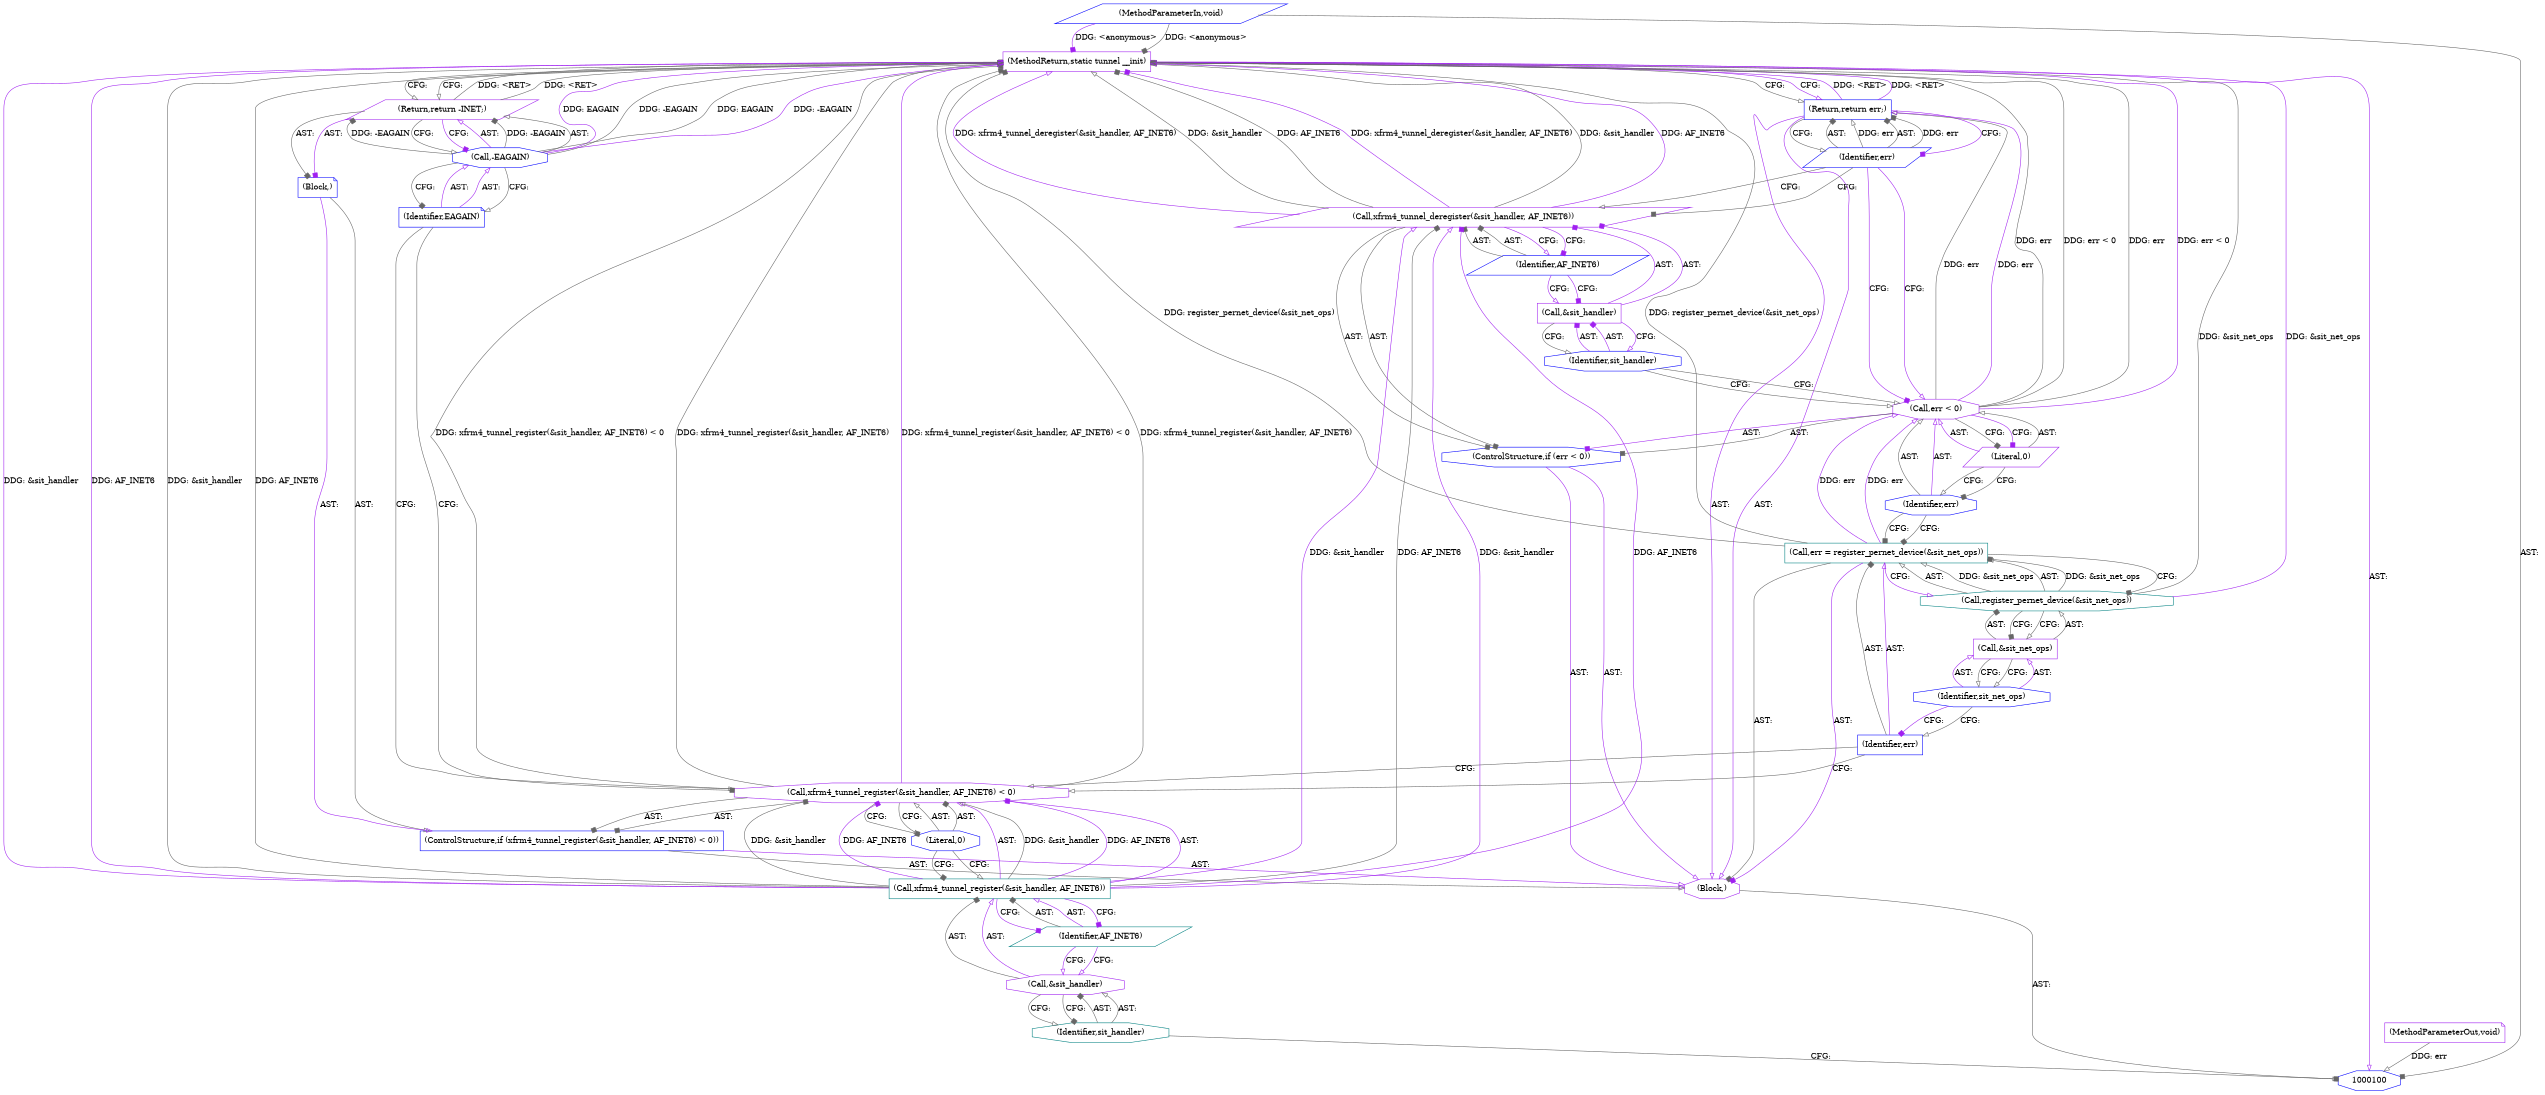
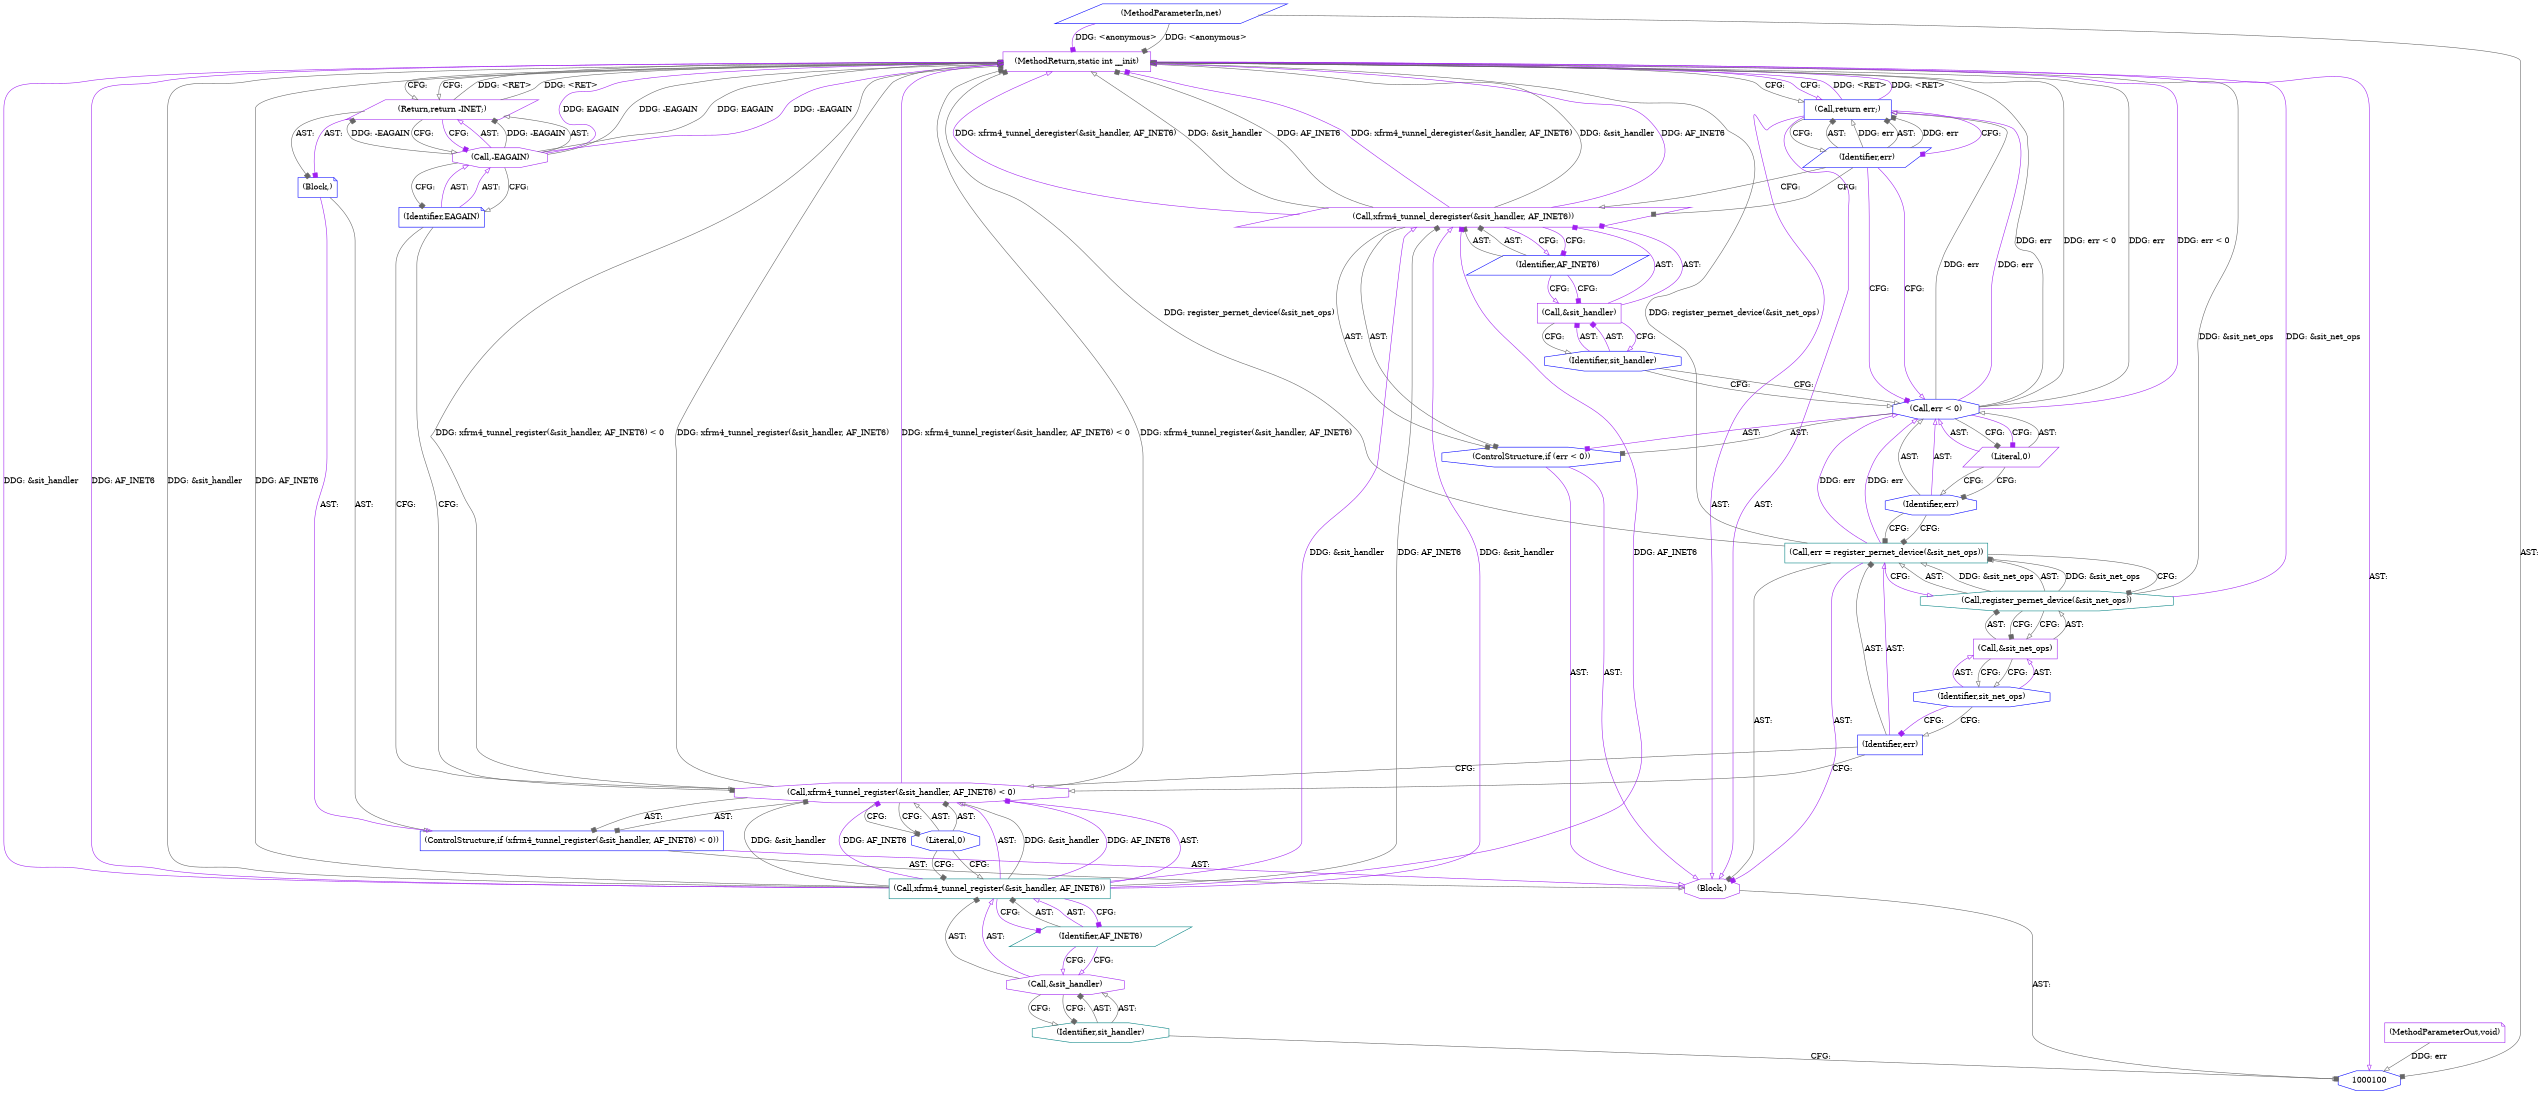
node "(MethodParameterIn,void)": label "(MethodParameterIn,void)" -> "(MethodParameterIn,net)"
node "(MethodReturn,static tunnel __init)": label "(MethodReturn,static tunnel __init)" -> "(MethodReturn,static int __init)"
node "(Return,return err;)": label "(Return,return err;)" -> "(Call,return err;)"
node "(Call,-EAGAIN)": color blue -> purple
node "(Call,err < 0)": color purple -> blue
